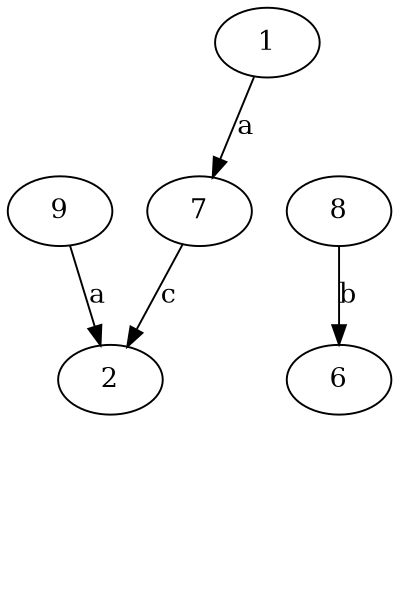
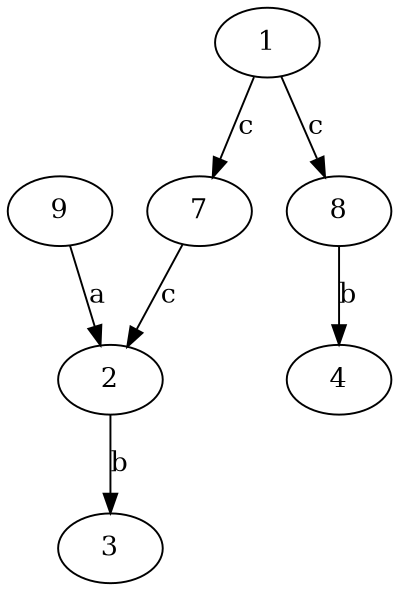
edge "1" -> "8": added, label "c"
edge "1" -> "7": label "a" -> "c"
node "6": label "6" -> "4"
node "3": added
